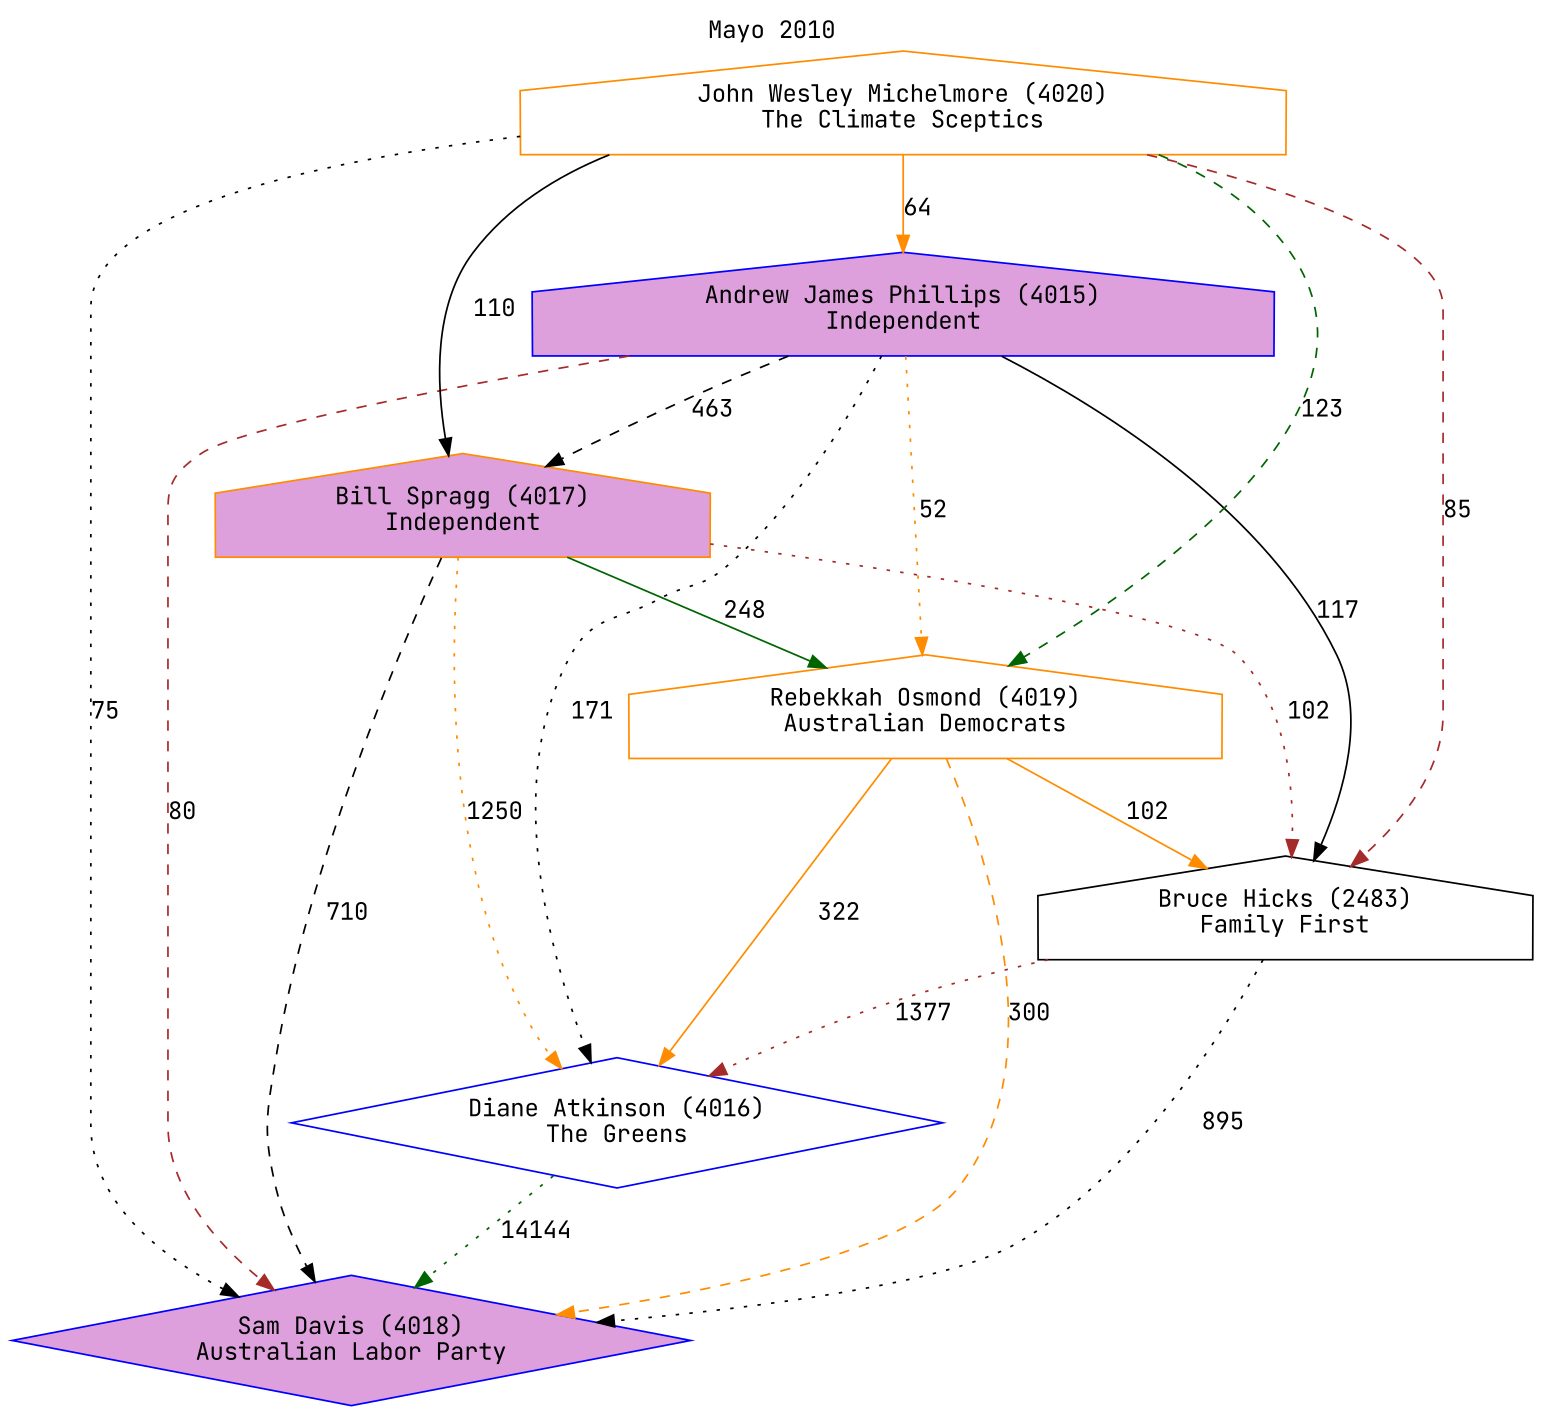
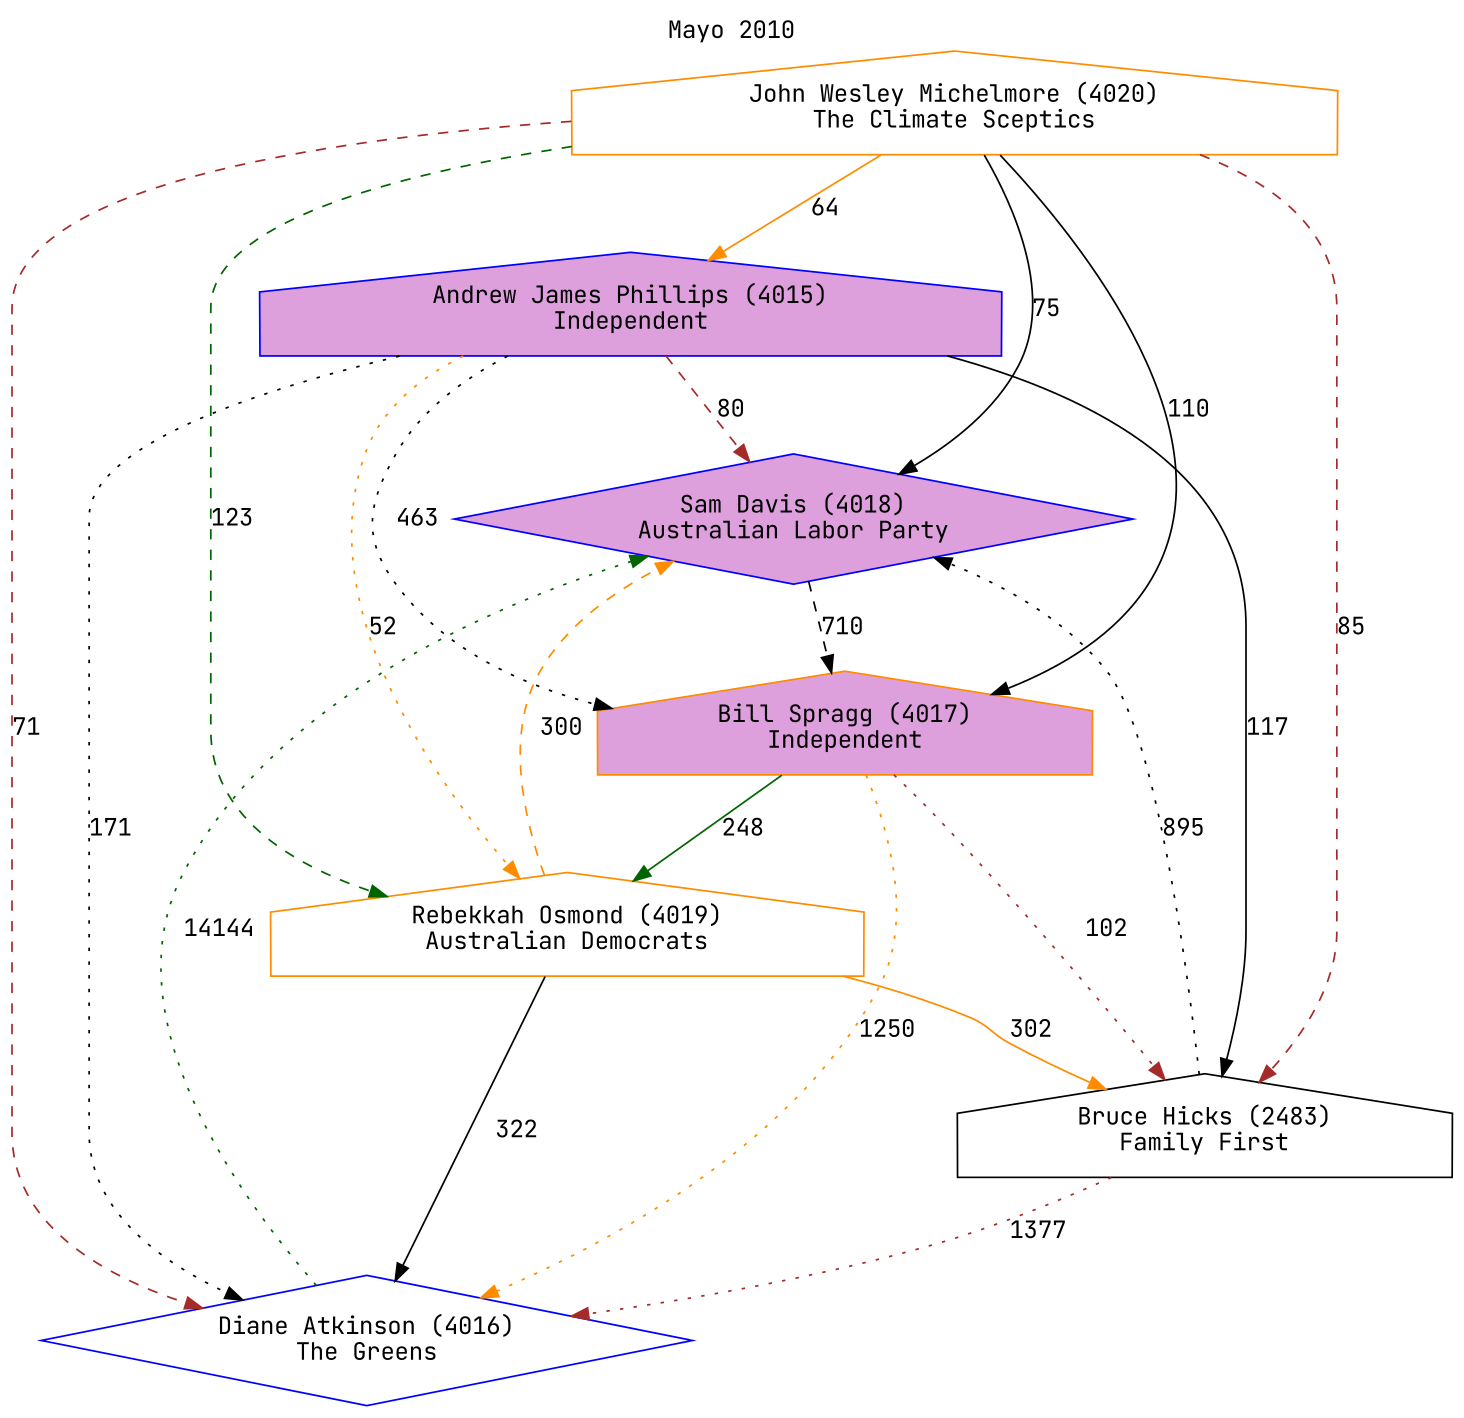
edge "Andrew James Phillips (4015) Independent" -> "Bill Spragg (4017) Independent": style dashed -> dotted
edge "John Wesley Michelmore (4020) The Climate Sceptics" -> "Diane Atkinson (4016) The Greens": added, label "71"
edge "John Wesley Michelmore (4020) The Climate Sceptics" -> "Sam Davis (4018) Australian Labor Party": style dotted -> solid
edge "Rebekkah Osmond (4019) Australian Democrats" -> "Bruce Hicks (2483) Family First": label "102" -> "302"
edge "Rebekkah Osmond (4019) Australian Democrats" -> "Diane Atkinson (4016) The Greens": color darkorange -> black
edge "Bill Spragg (4017) Independent" -> "Sam Davis (4018) Australian Labor Party": reversed
